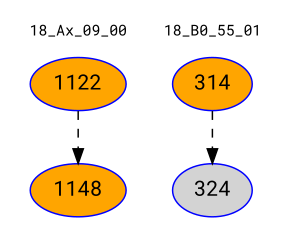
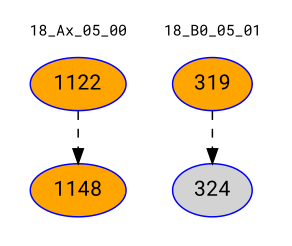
cluster "18_Ax_09_00": label "18_Ax_09_00" -> "18_Ax_05_00"
cluster "18_B0_55_01": label "18_B0_55_01" -> "18_B0_05_01"
node "314": label "314" -> "319"
